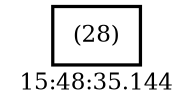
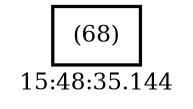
node "(28)": label "(28)" -> "(68)"
